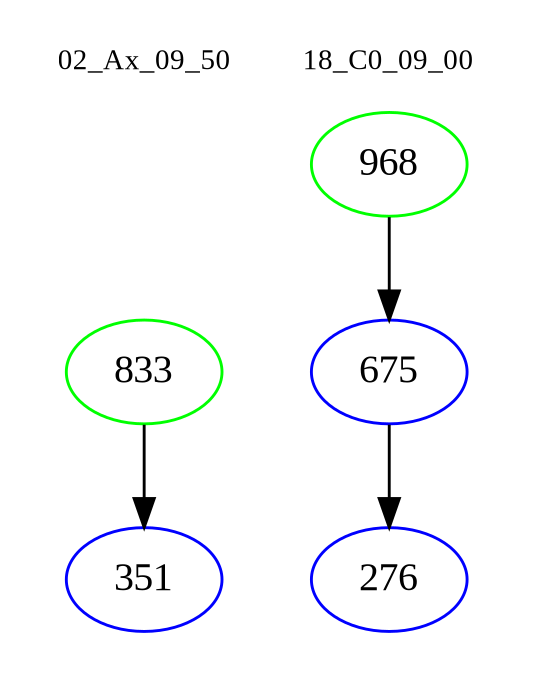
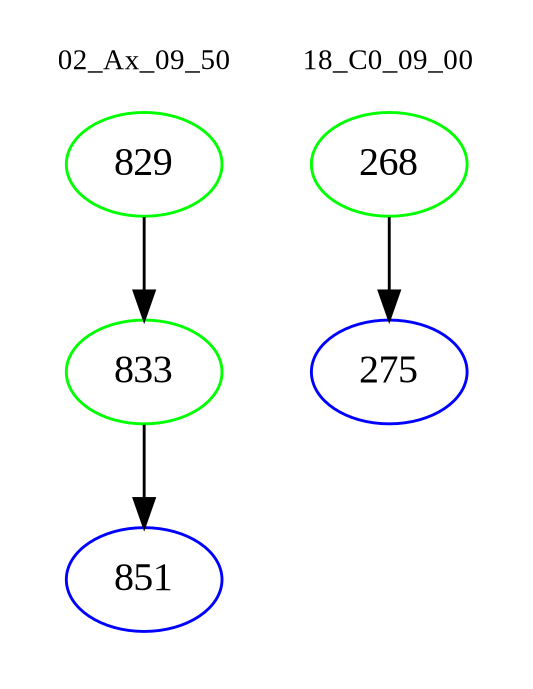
node "829": added
node "968": label "968" -> "268"
node "675": label "675" -> "275"
node "351": label "351" -> "851"
node "276": removed
